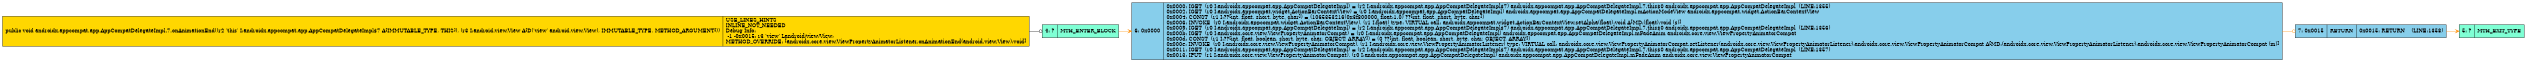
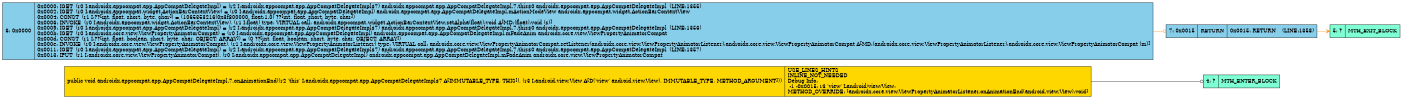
edge "4: ?" -> "6: 0x0000": removed
node "5: ?": text "MTH_EXIT_TYPE" -> "MTH_EXIT_BLOCK"
